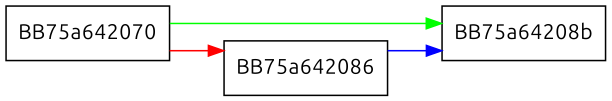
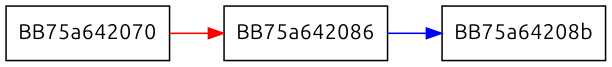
edge "BB75a642070" -> "BB75a64208b": removed
